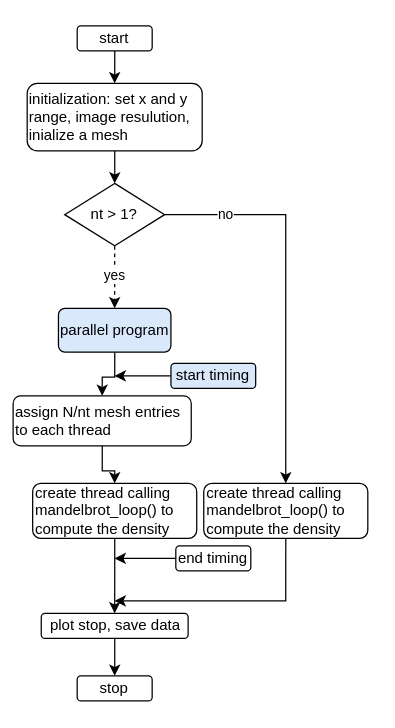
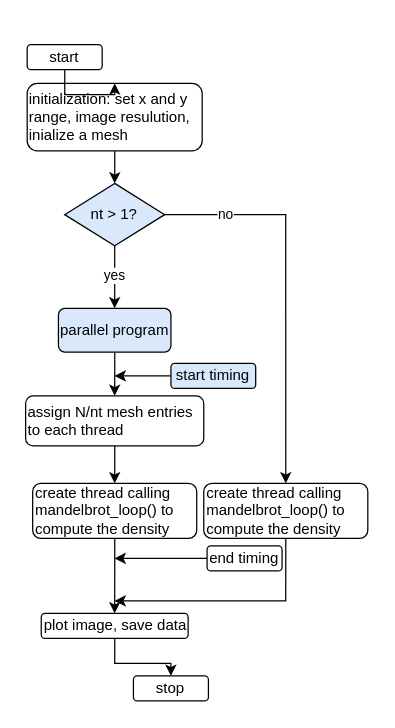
node "start": moved (115, 38) -> (65, 57)
node "nt > 1?": fillcolor #ffffff -> #dae8fc
edge "nt > 1?" -> "parallel program": style dashed -> solid
node "assign N/nt mesh entries to each thread": moved (102, 421) -> (115, 421)
node "end timing": moved (213, 558) -> (245, 558)
node "plot stop, save data": label "plot stop, save data" -> "plot image, save data"
node "stop": moved (115, 688) -> (171, 688)
